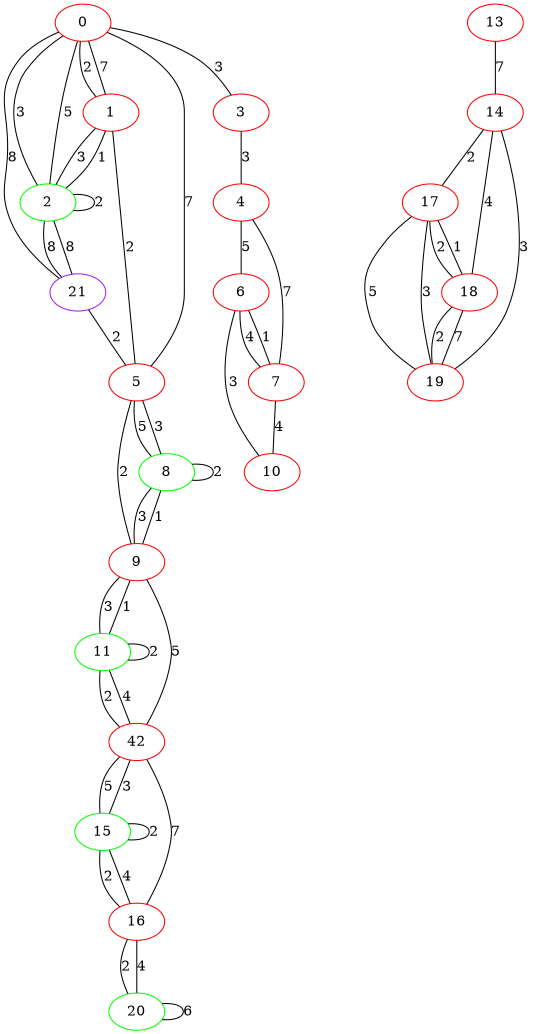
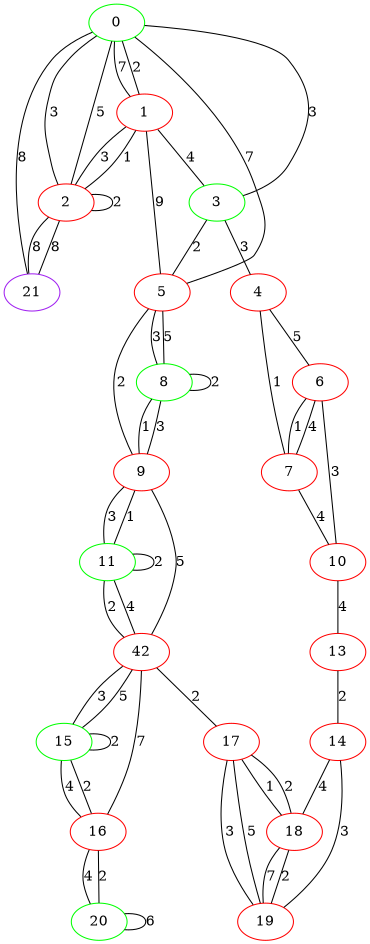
node "0": color red -> green
edge "13" -- "14": label "7" -> "2"
node "3": color red -> green
edge "1" -- "3": added, label "4"
edge "14" -- "17": now "42" -- "17"
node "2": color green -> red
edge "1" -- "5": label "2" -> "9"
edge "4" -- "7": label "7" -> "1"
edge "21" -- "5": now "3" -- "5"
edge "10" -- "13": added, label "4"
